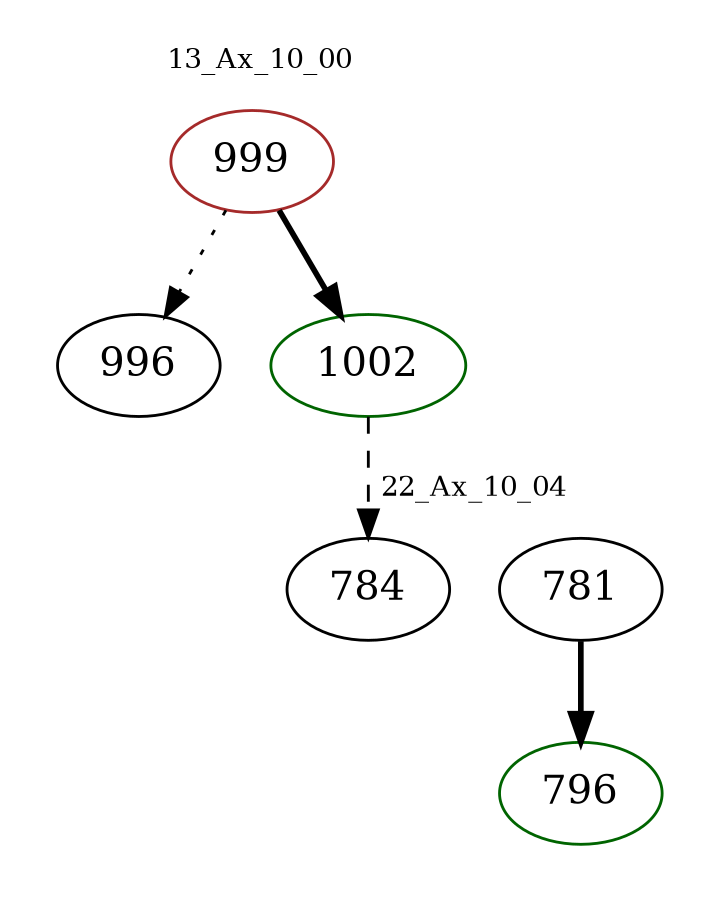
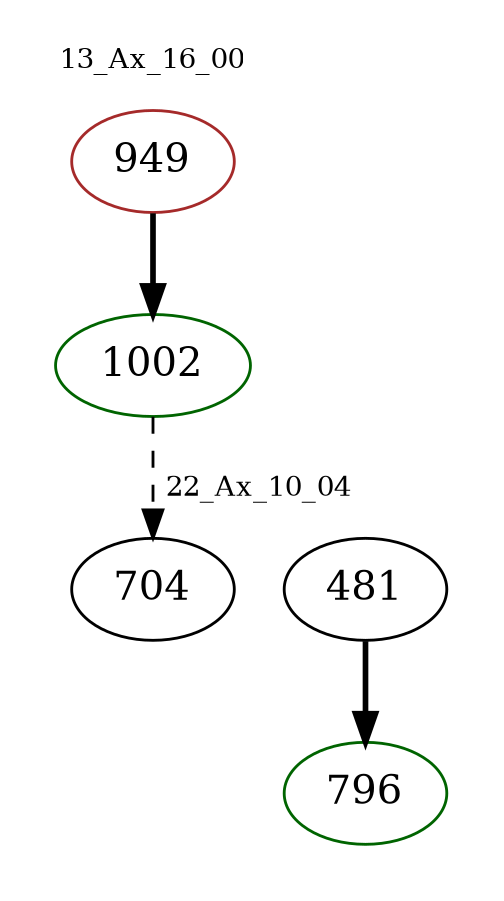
cluster "13_Ax_10_00": label "13_Ax_10_00" -> "13_Ax_16_00"
node "999": label "999" -> "949"
node "996": removed
node "784": label "784" -> "704"
node "781": label "781" -> "481"
